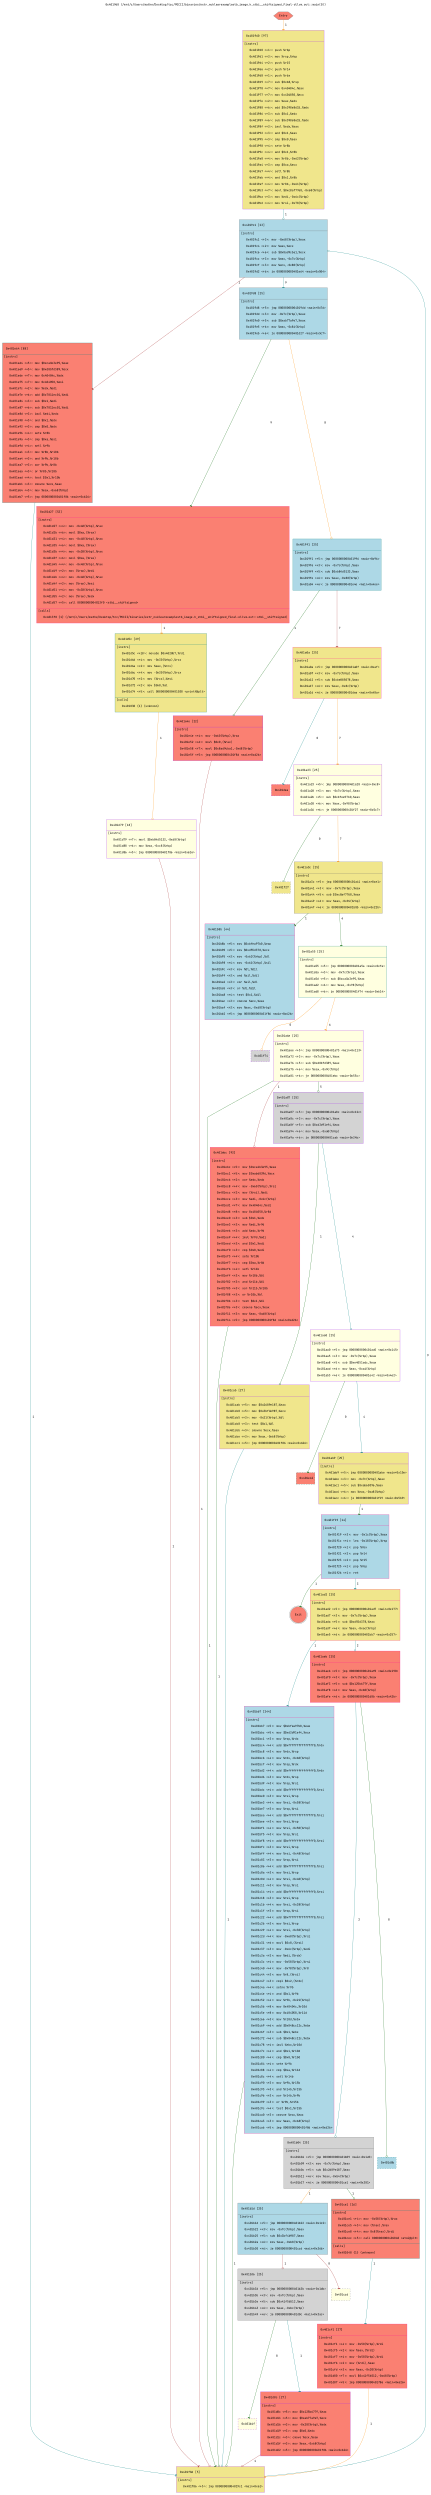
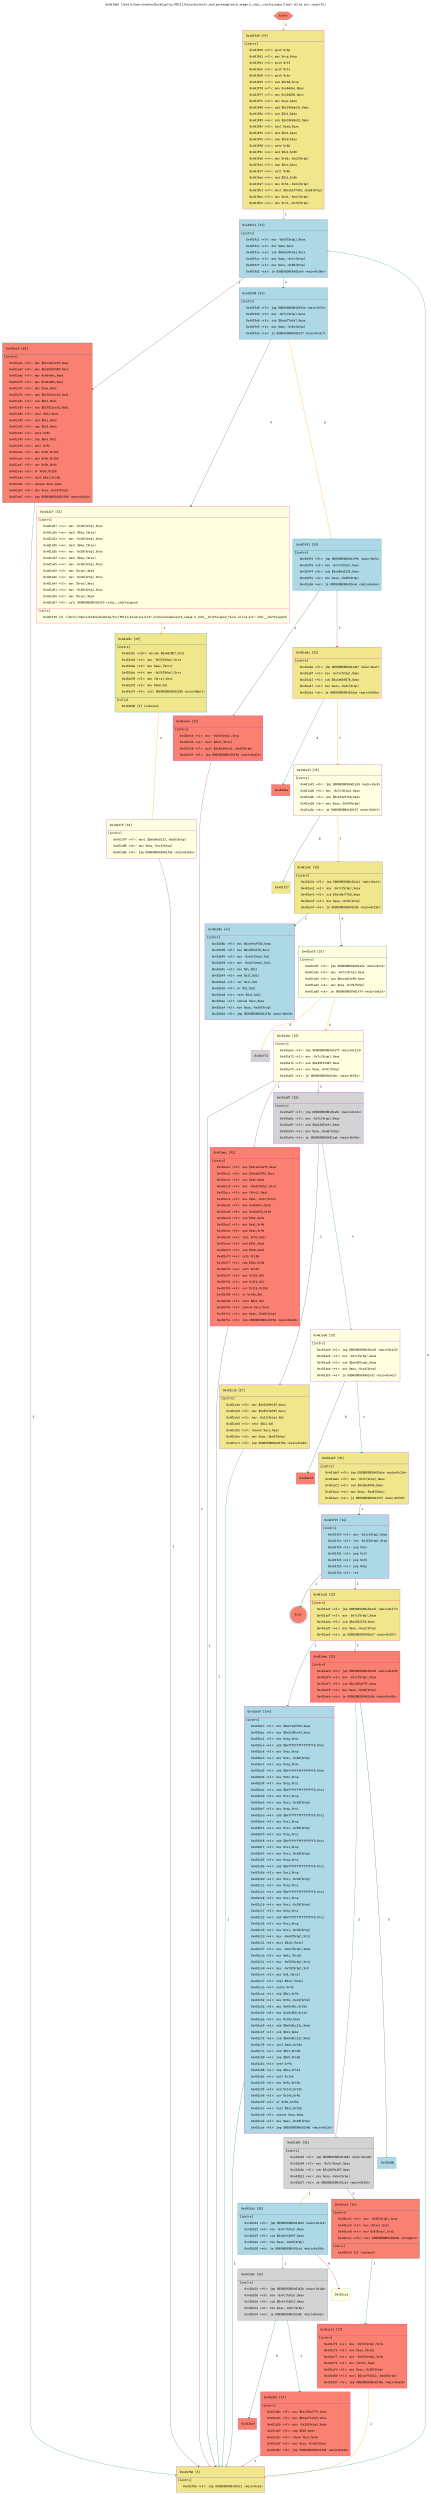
node "0x401d27 [53]": fillcolor salmon -> lightyellow
node "0x401b4f": fillcolor lightyellow -> salmon
